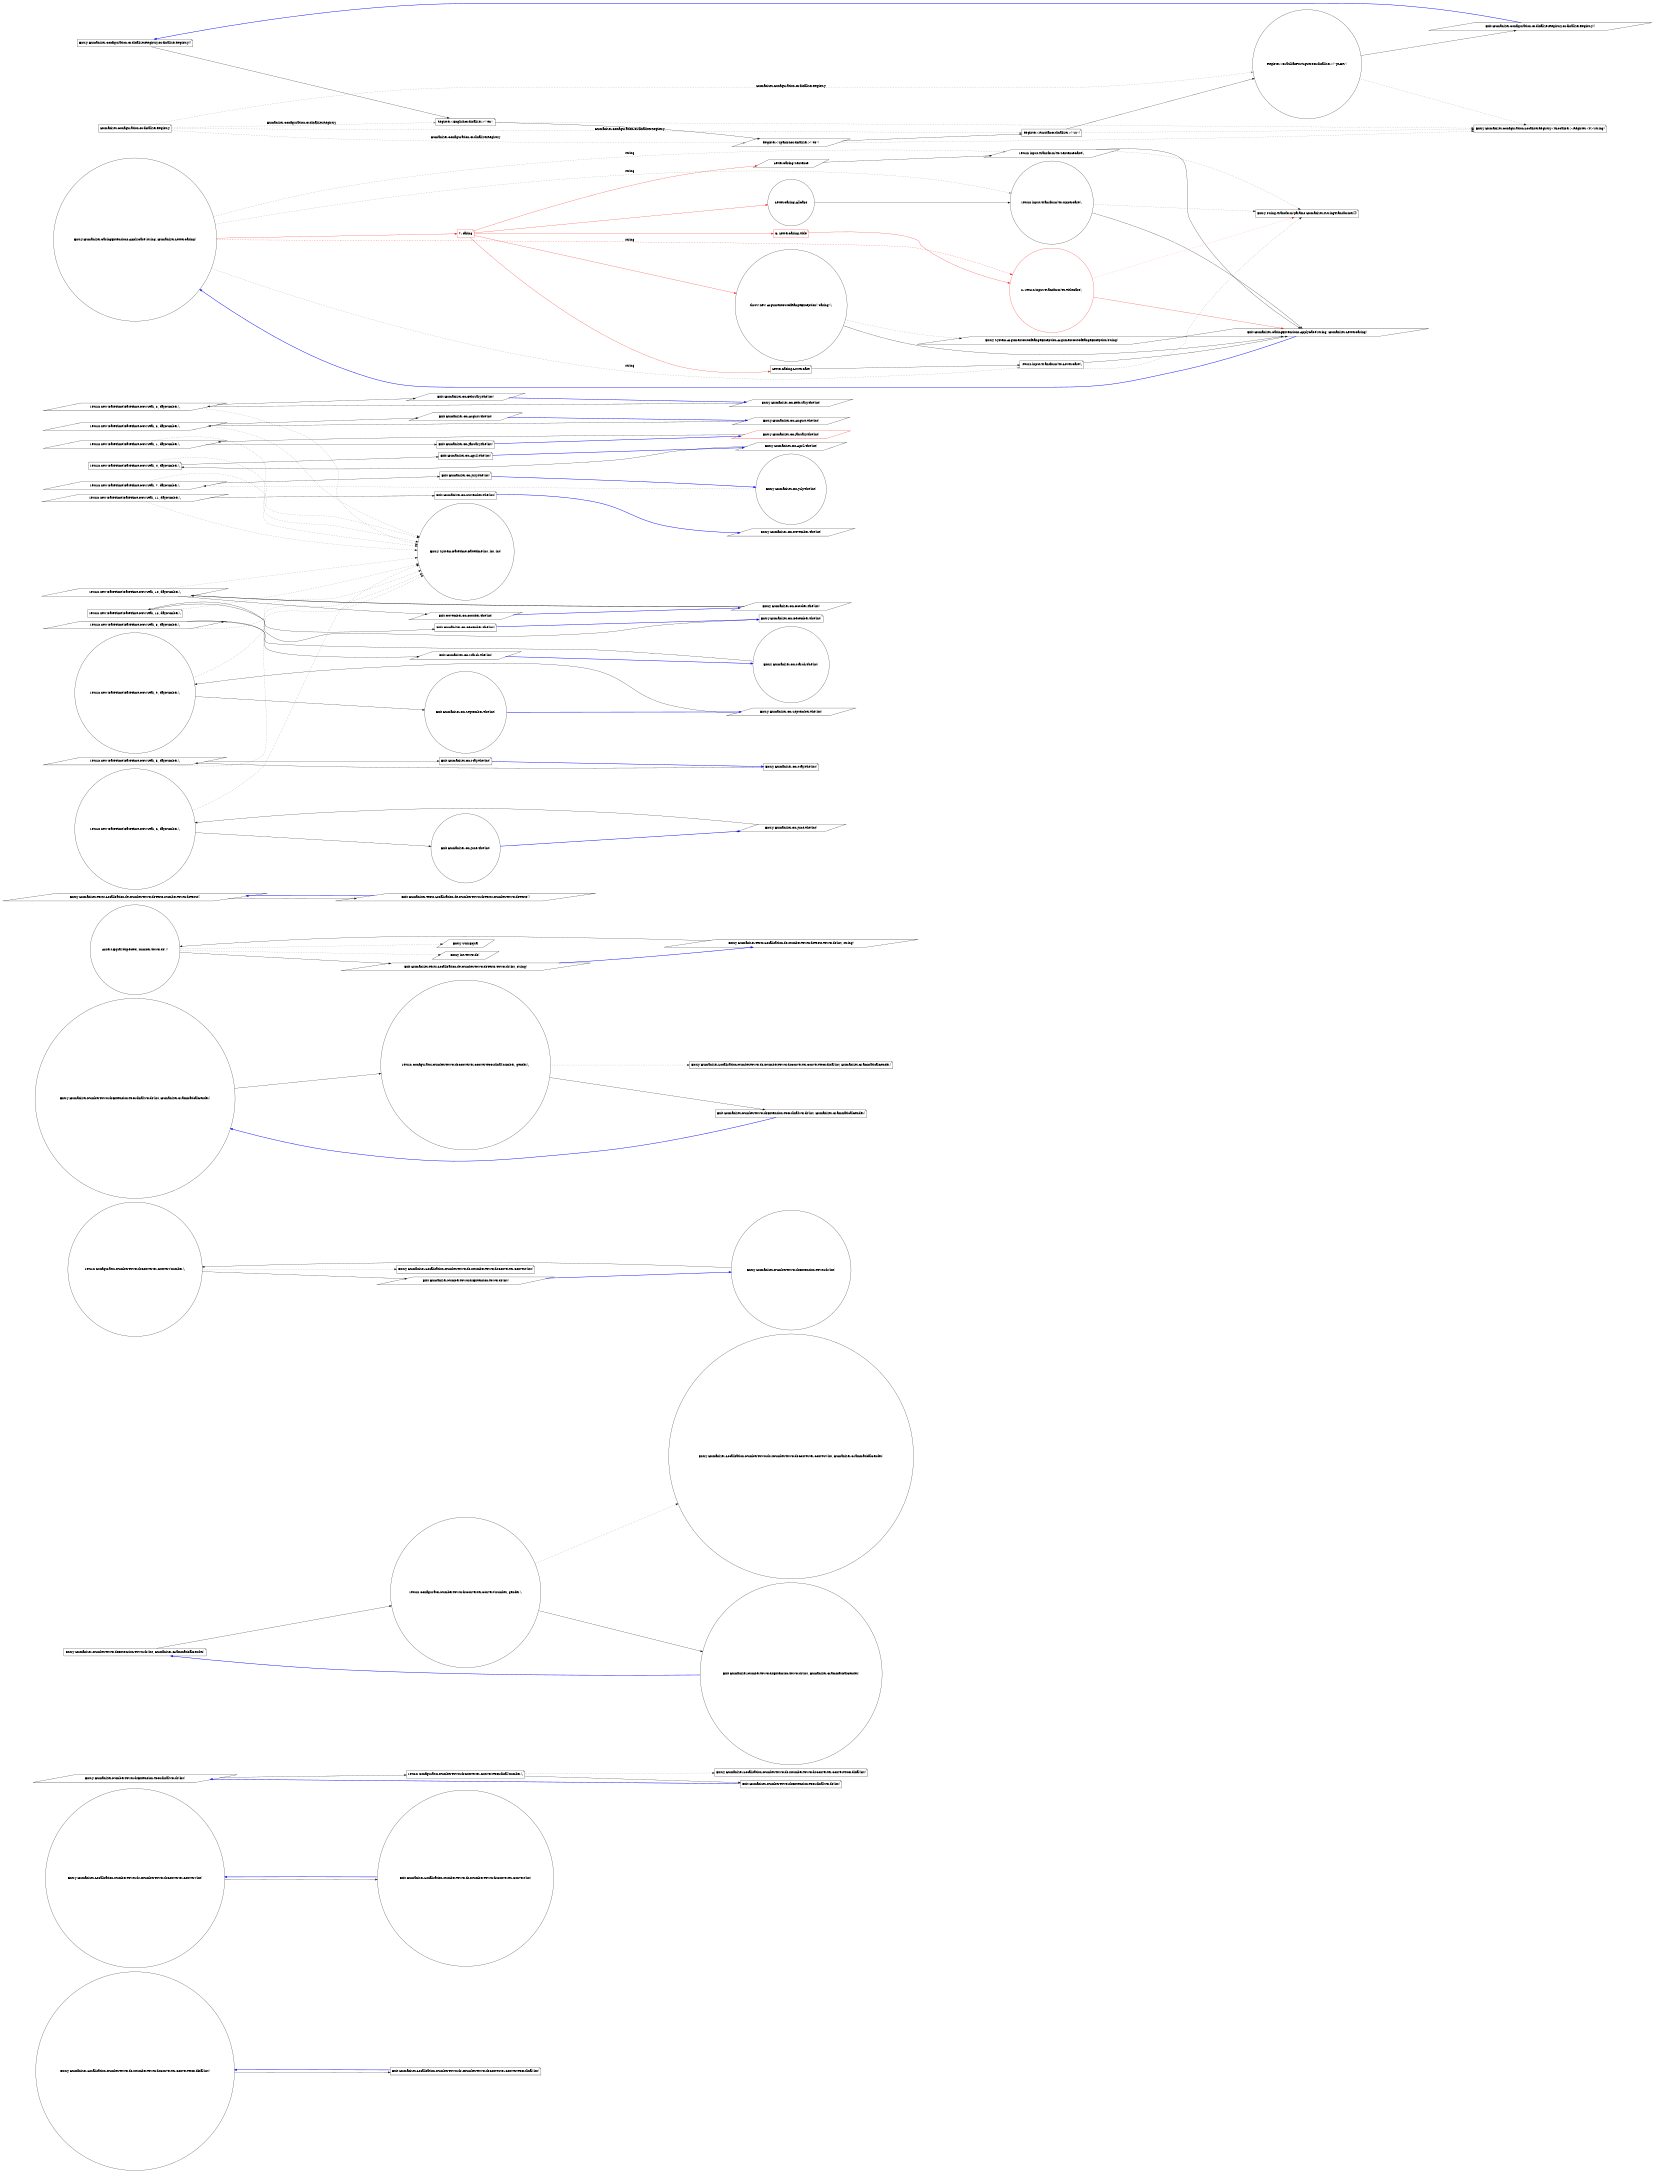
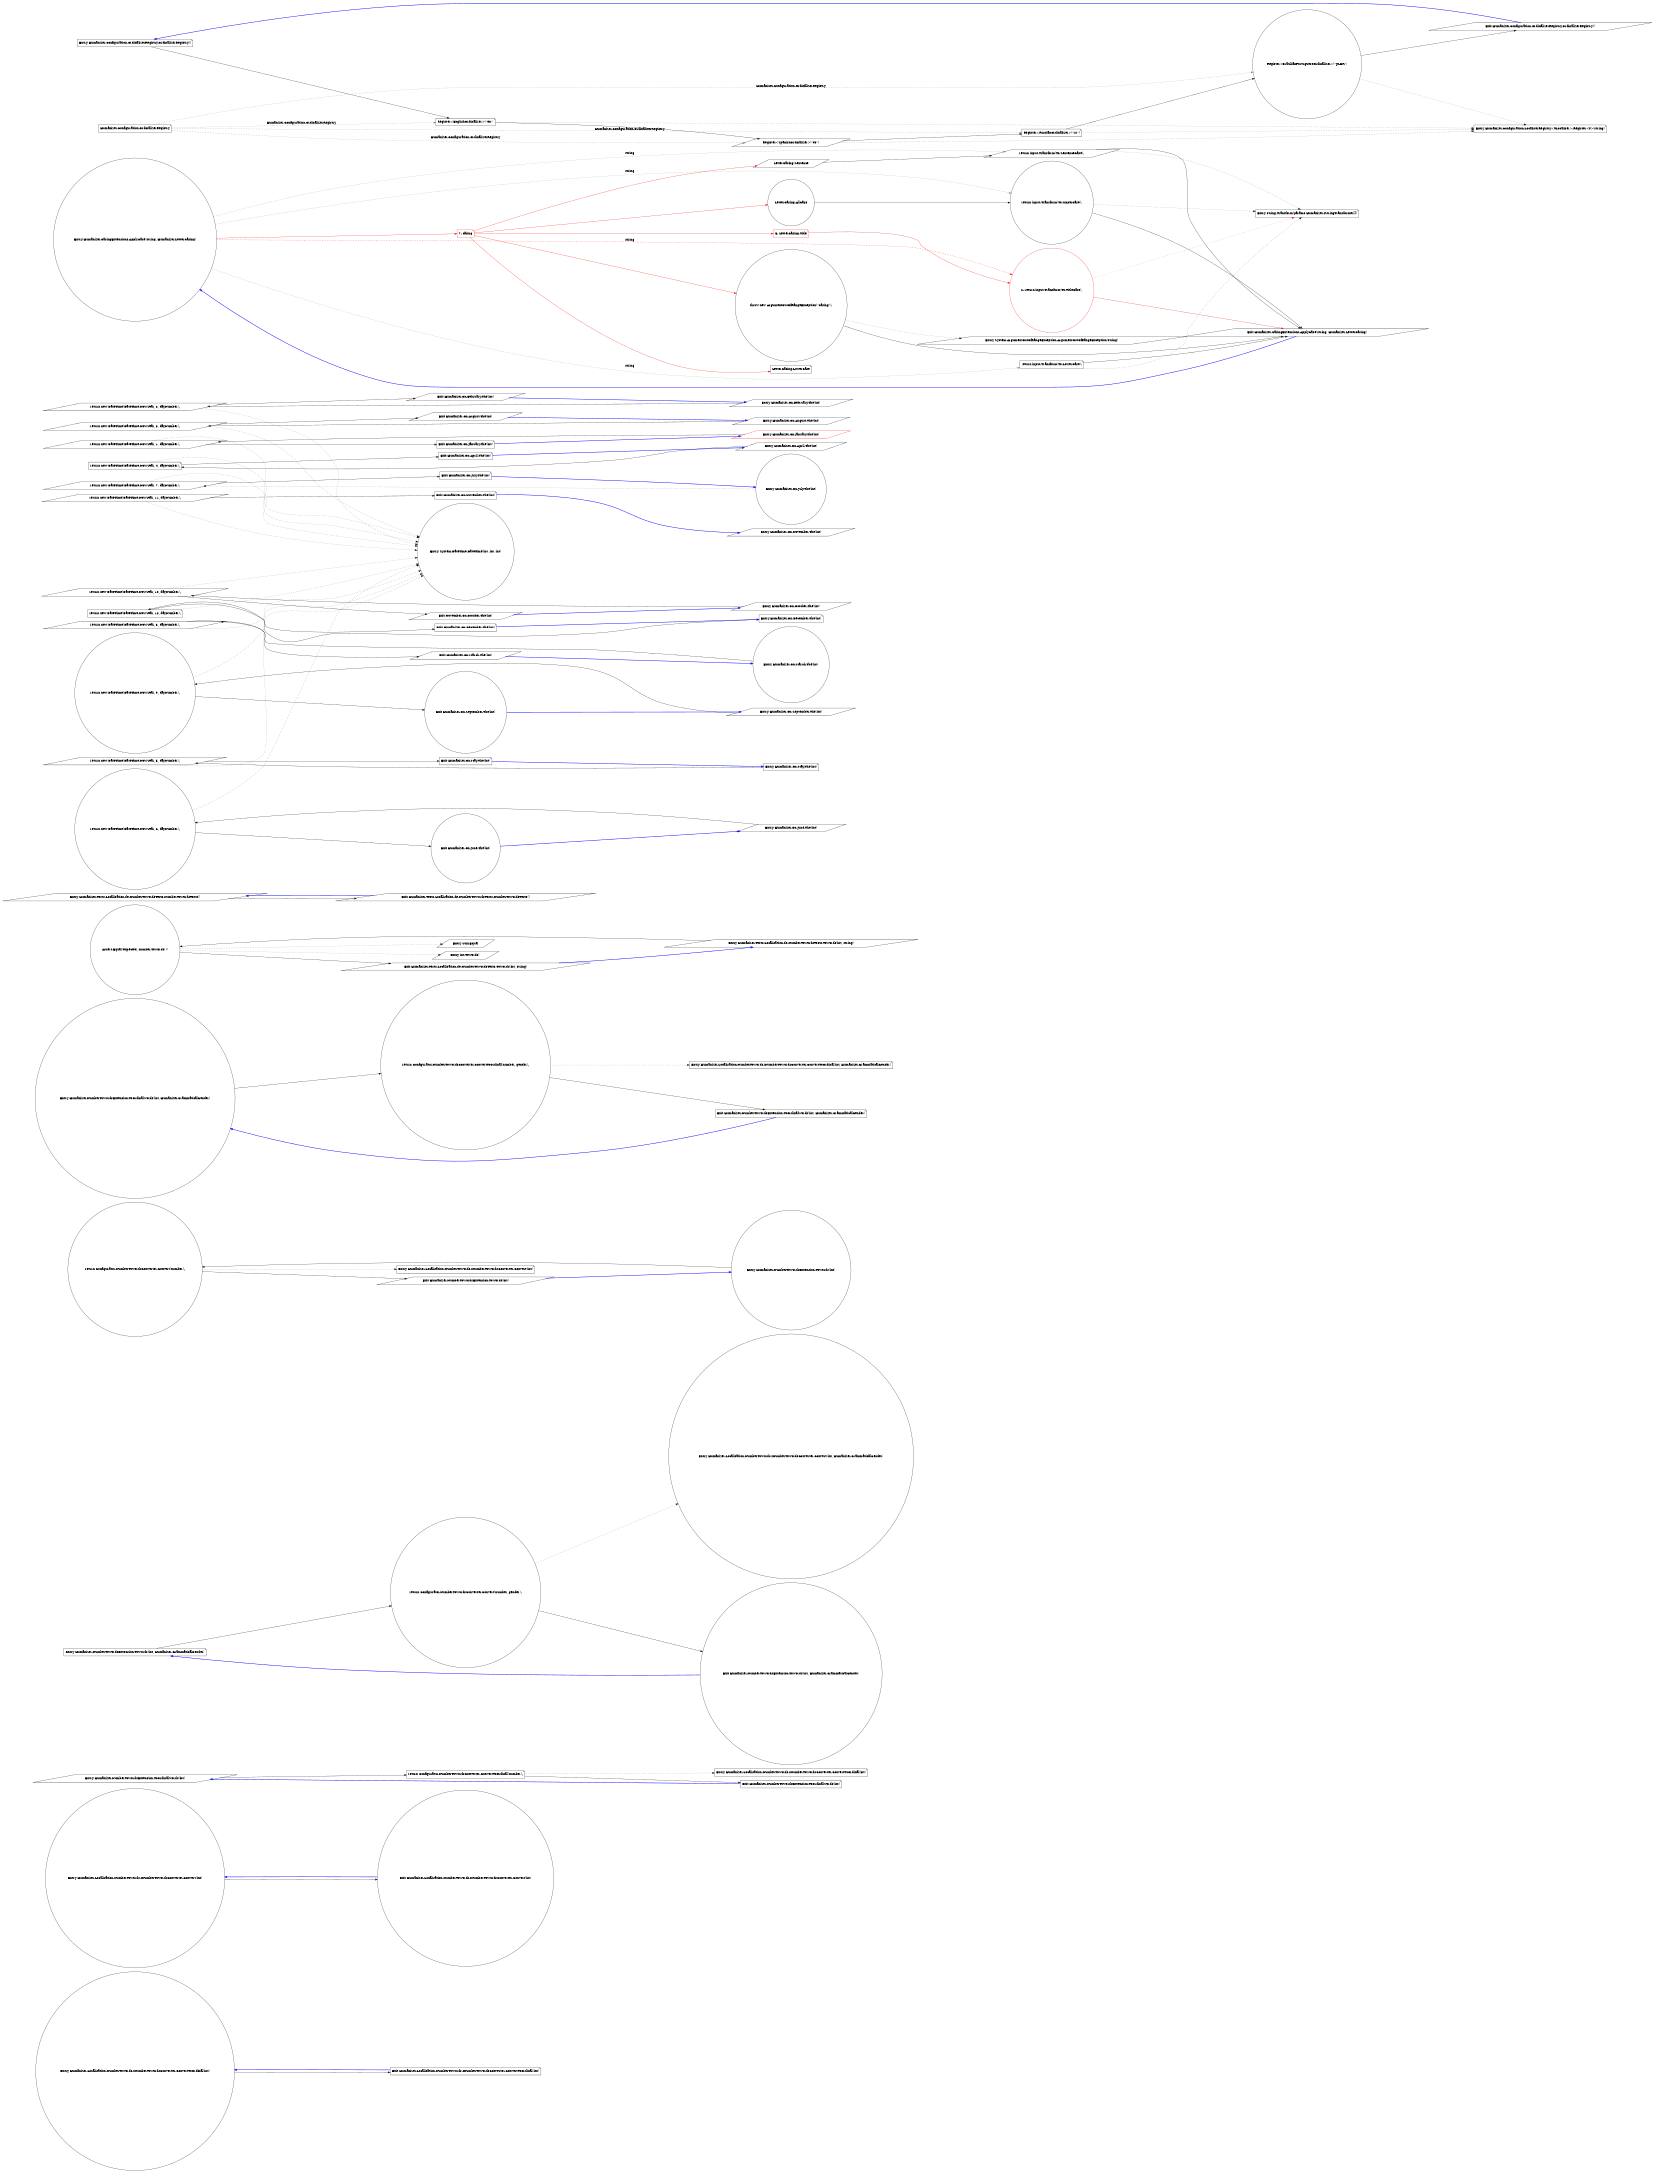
edge "LetterCasing.LowerCase" -> "return input.Transform(To.LowerCase);": removed
edge "Entry Humanizer.On.October.The(int)" -> "return new DateTime(DateTime.Now.Year, 10, dayNumber);": style bold -> solid
